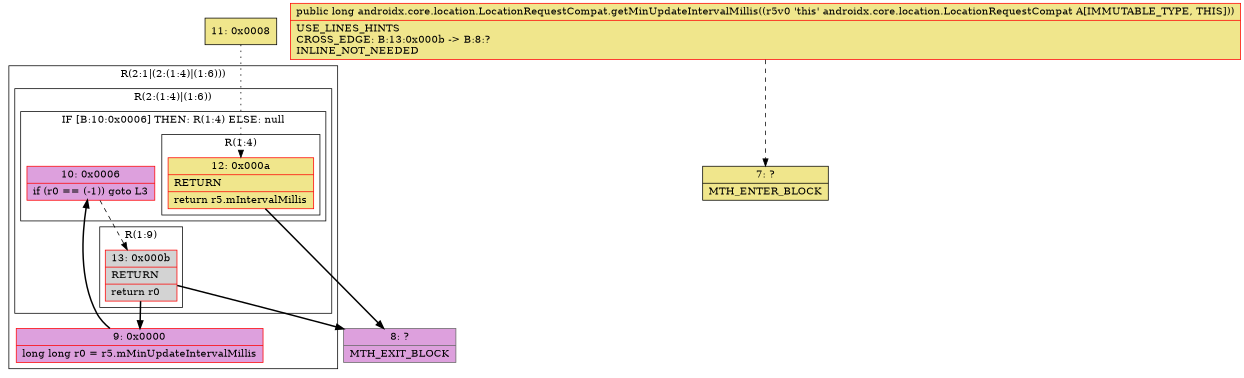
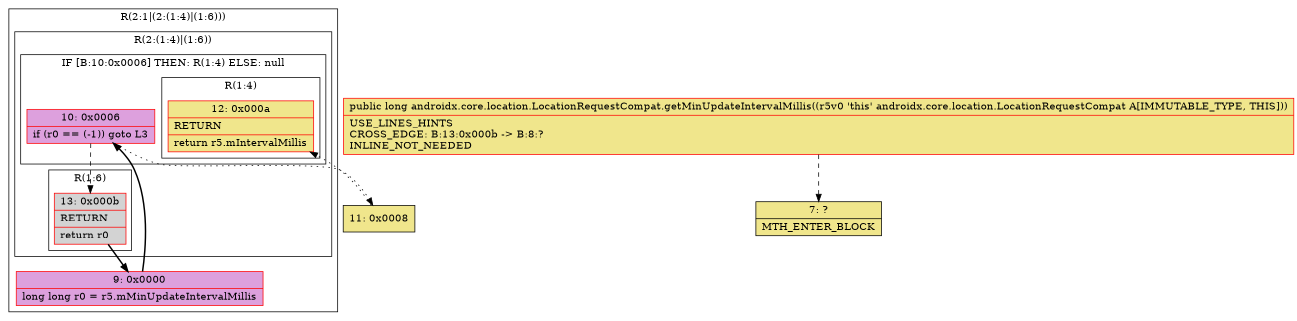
edge "10: 0x0006" -> "11: 0x0008": added
cluster "R(1:9)": label "R(1:9)" -> "R(1:6)"
node "8: ?": removed
